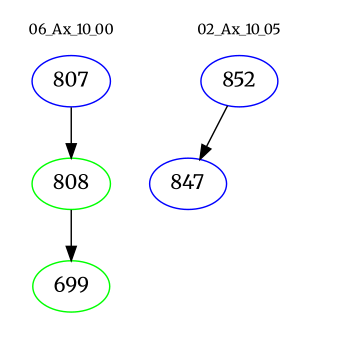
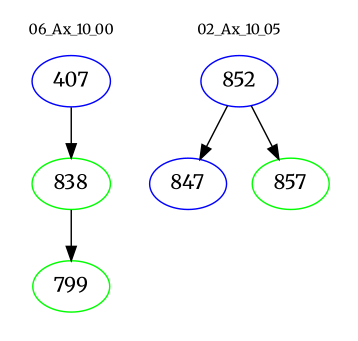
node "807": label "807" -> "407"
node "808": label "808" -> "838"
node "857": added
node "699": label "699" -> "799"
